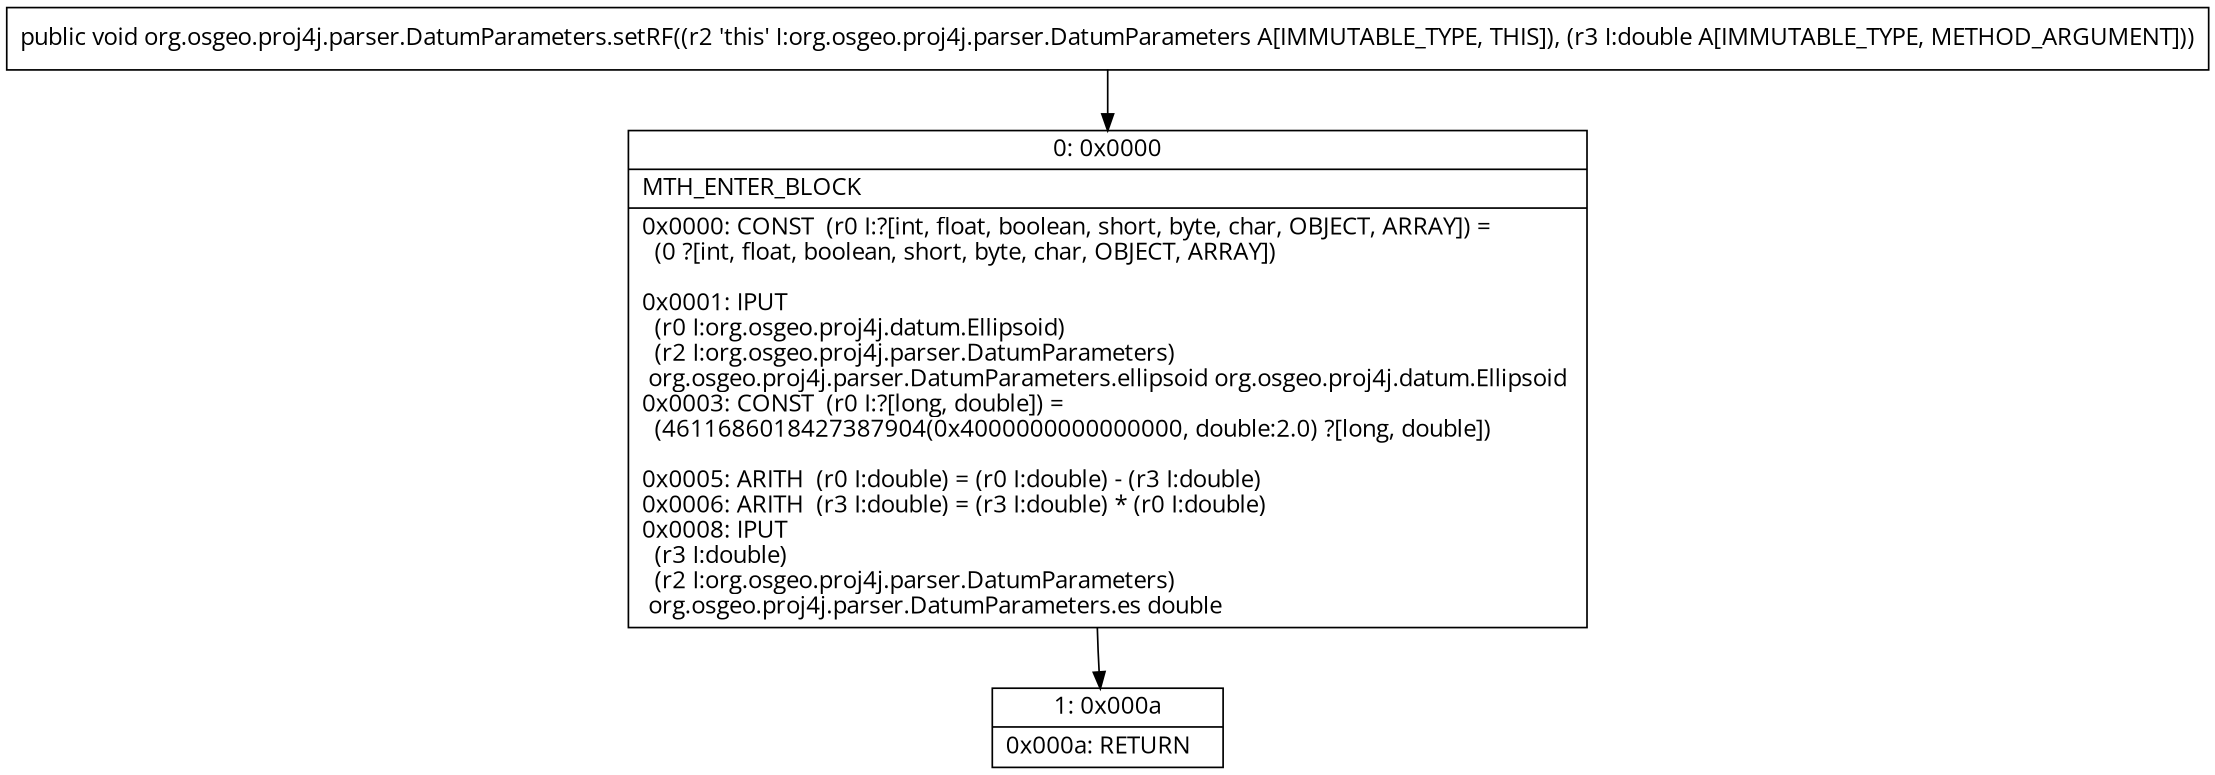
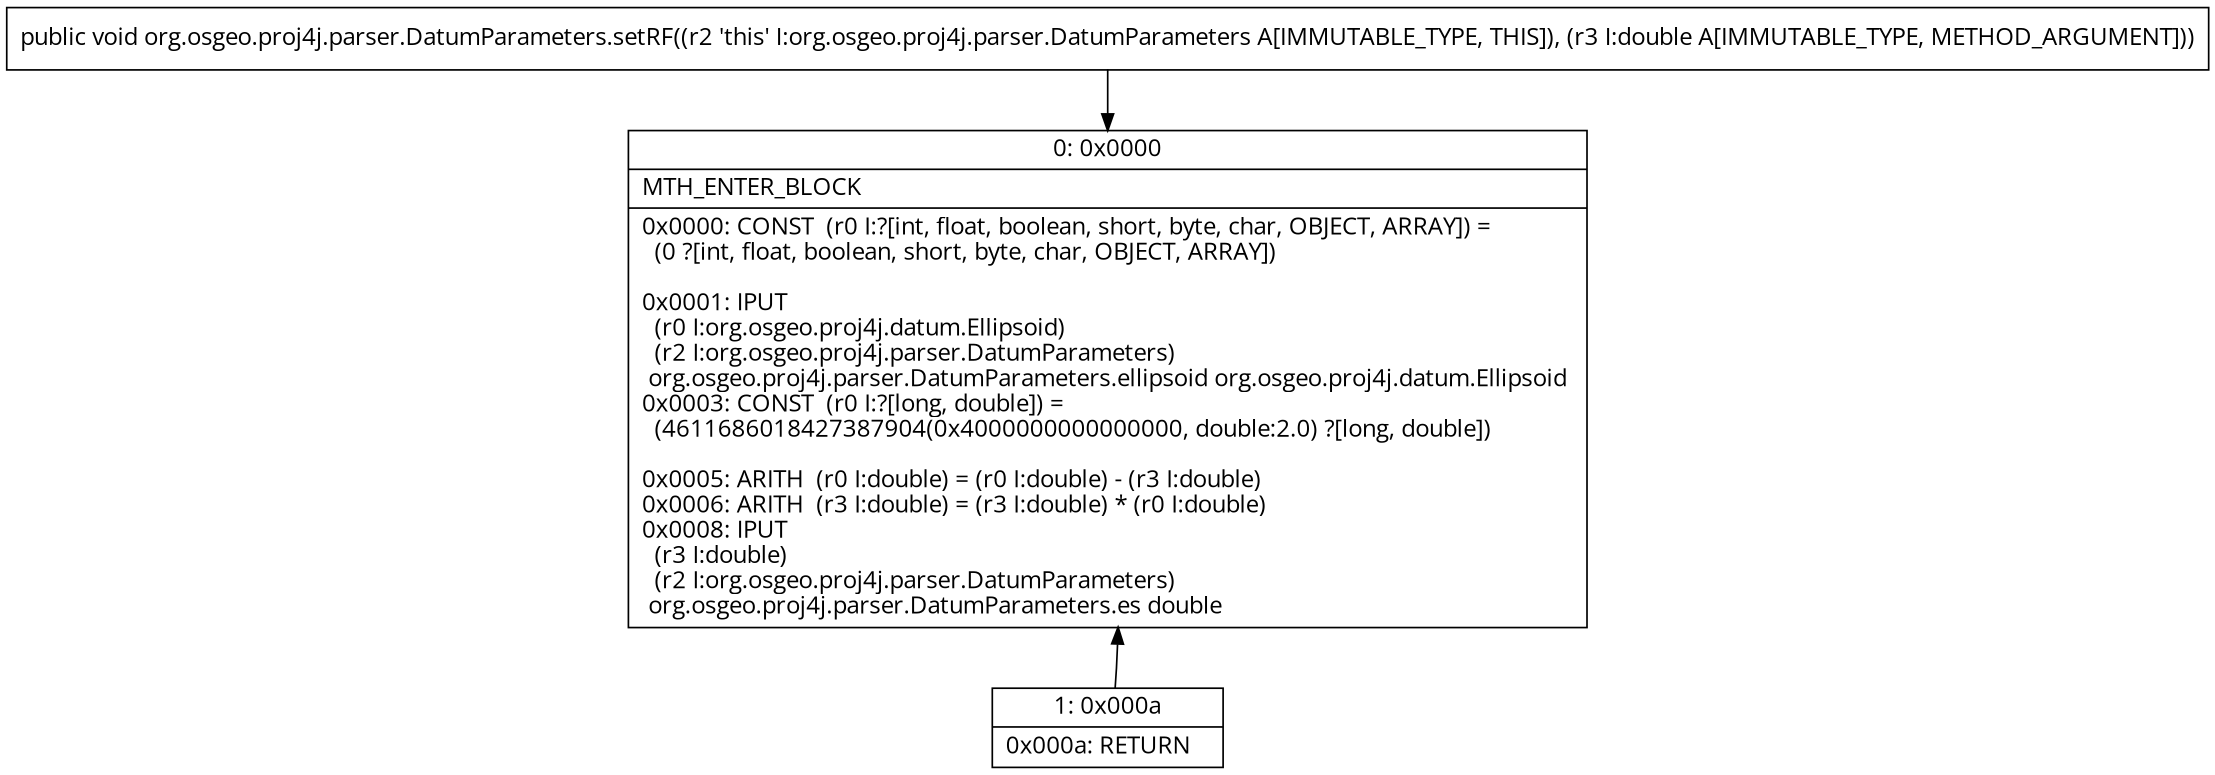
edge "0: 0x0000" -> "1: 0x000a": reversed
